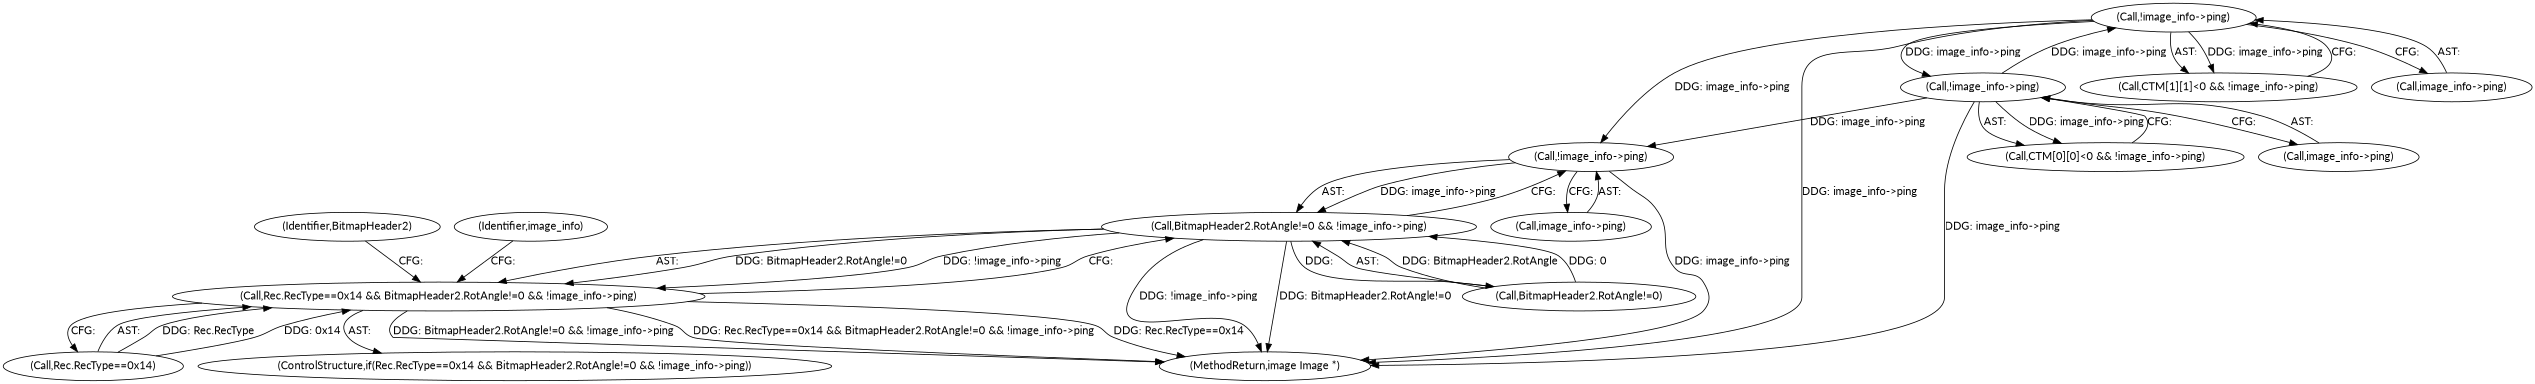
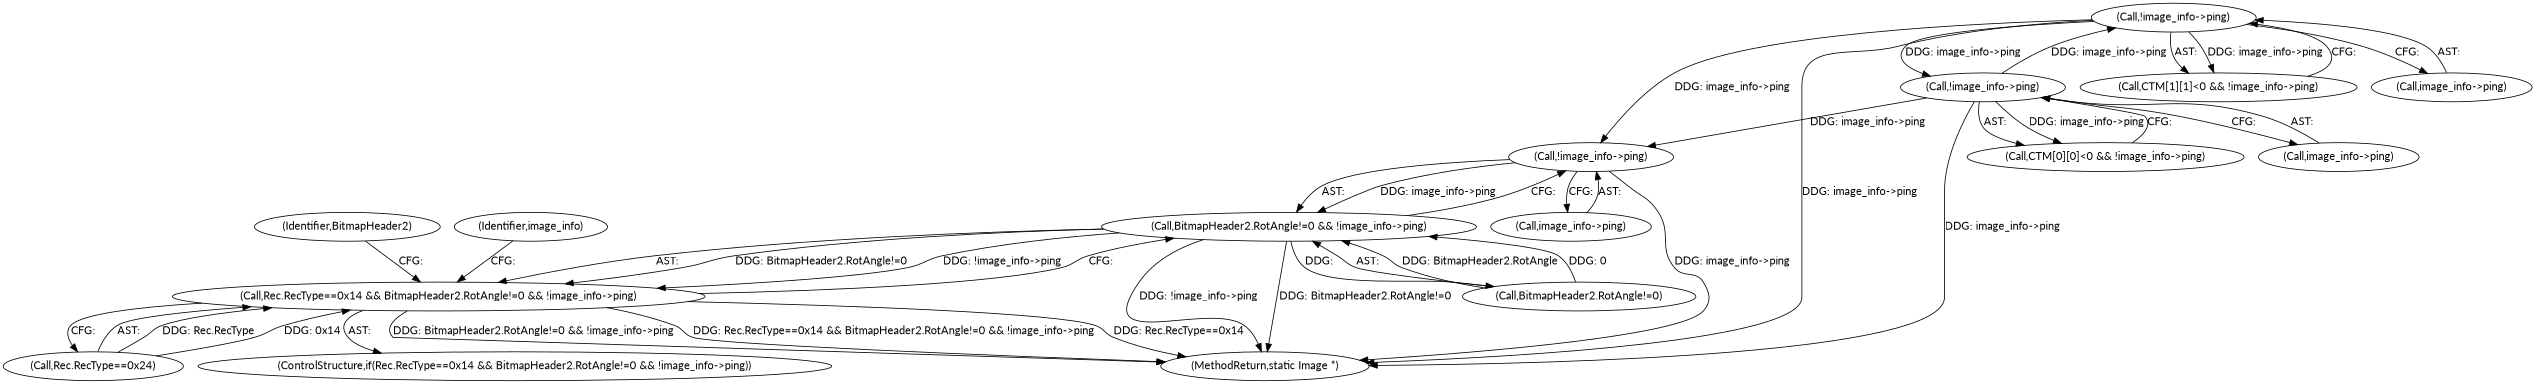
node "(Call,Rec.RecType==0x14)": label "(Call,Rec.RecType==0x14)" -> "(Call,Rec.RecType==0x24)"
node "(MethodReturn,image Image *)": label "(MethodReturn,image Image *)" -> "(MethodReturn,static Image *)"
